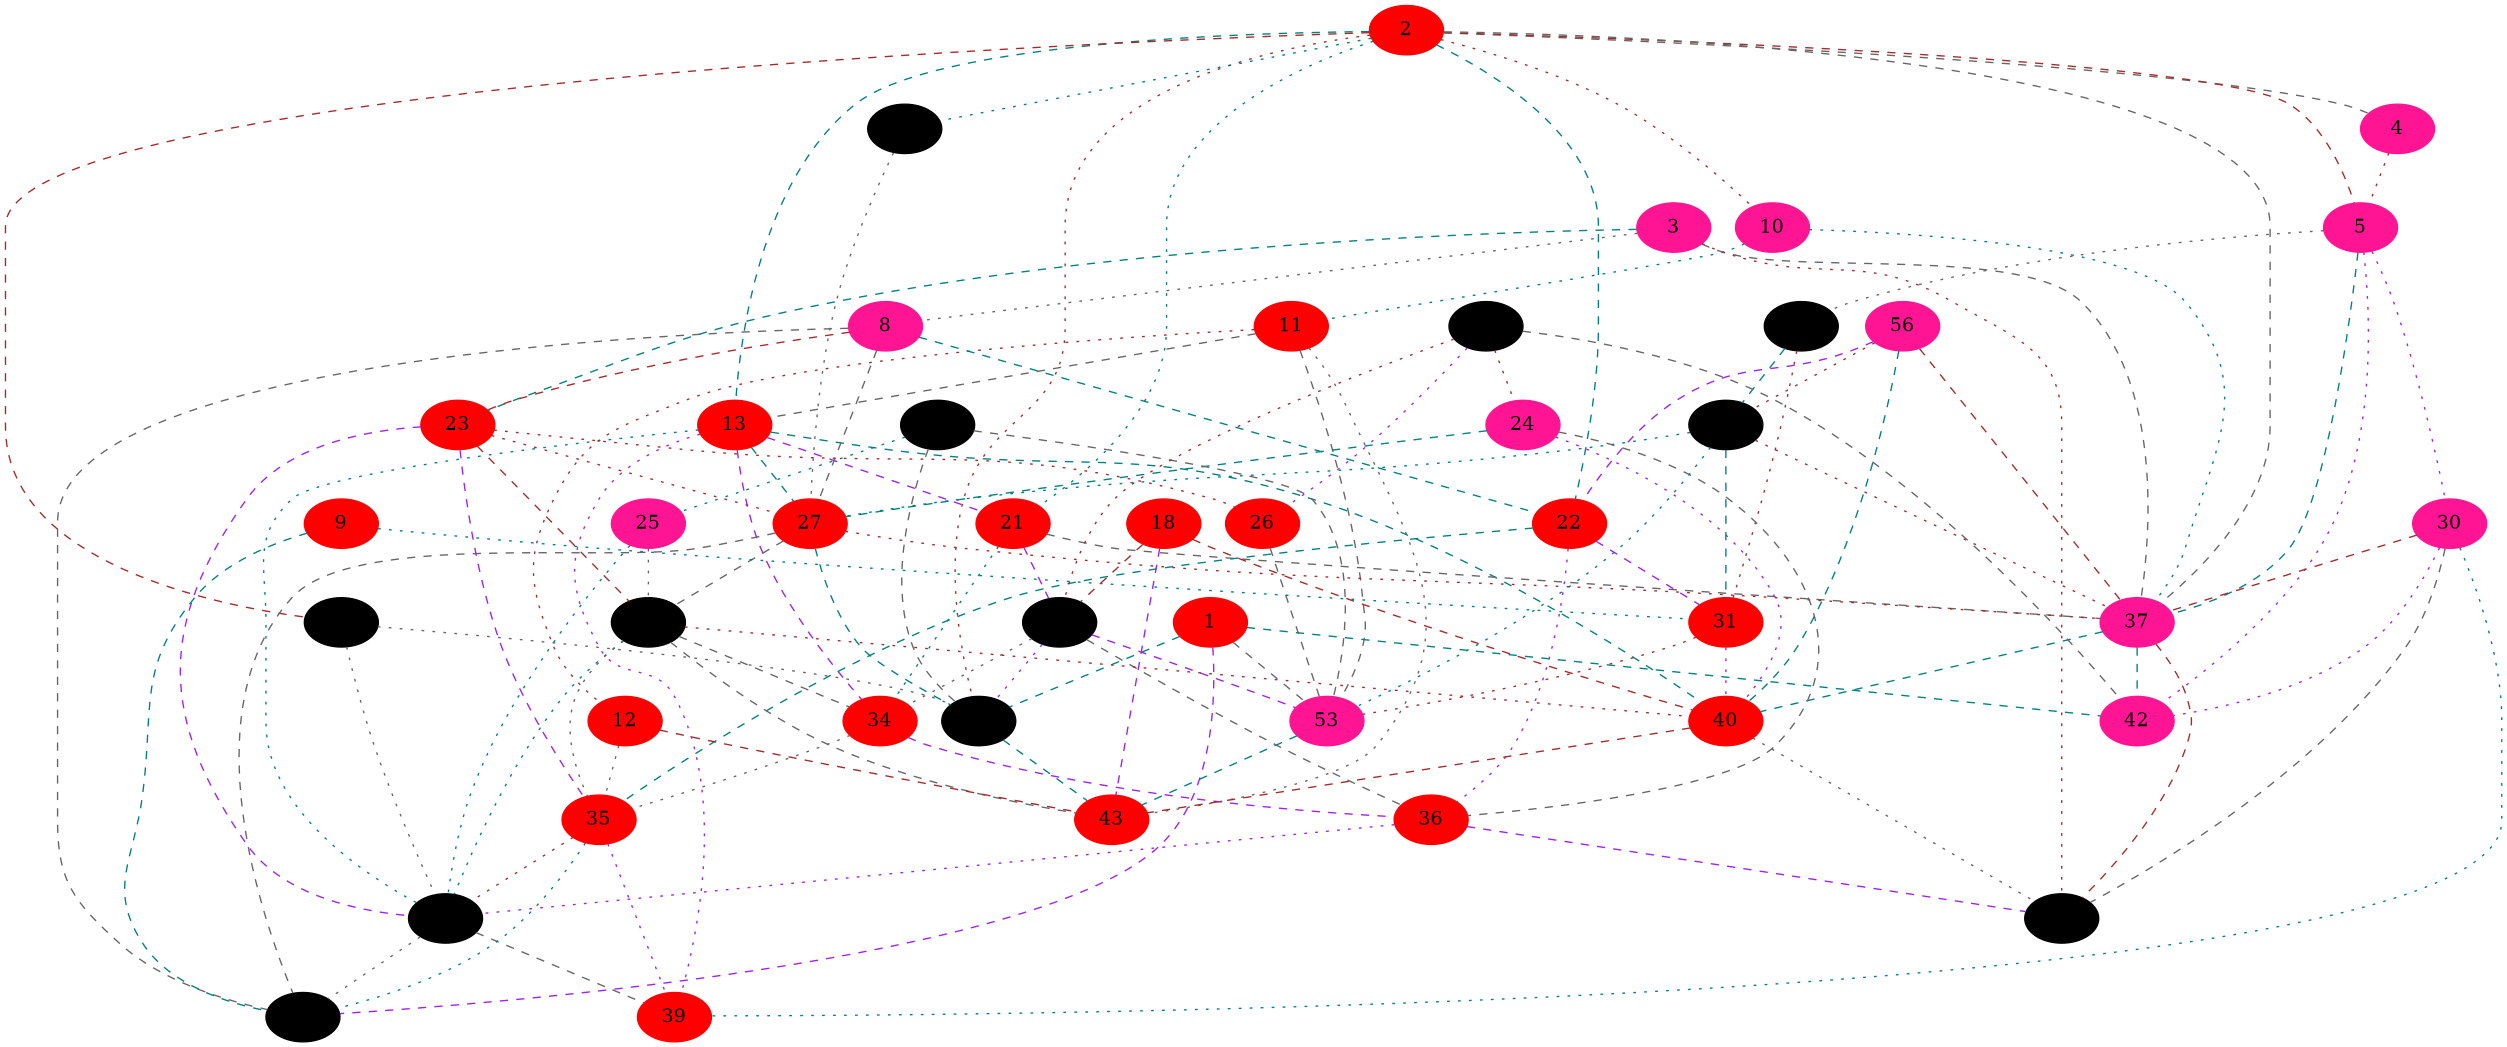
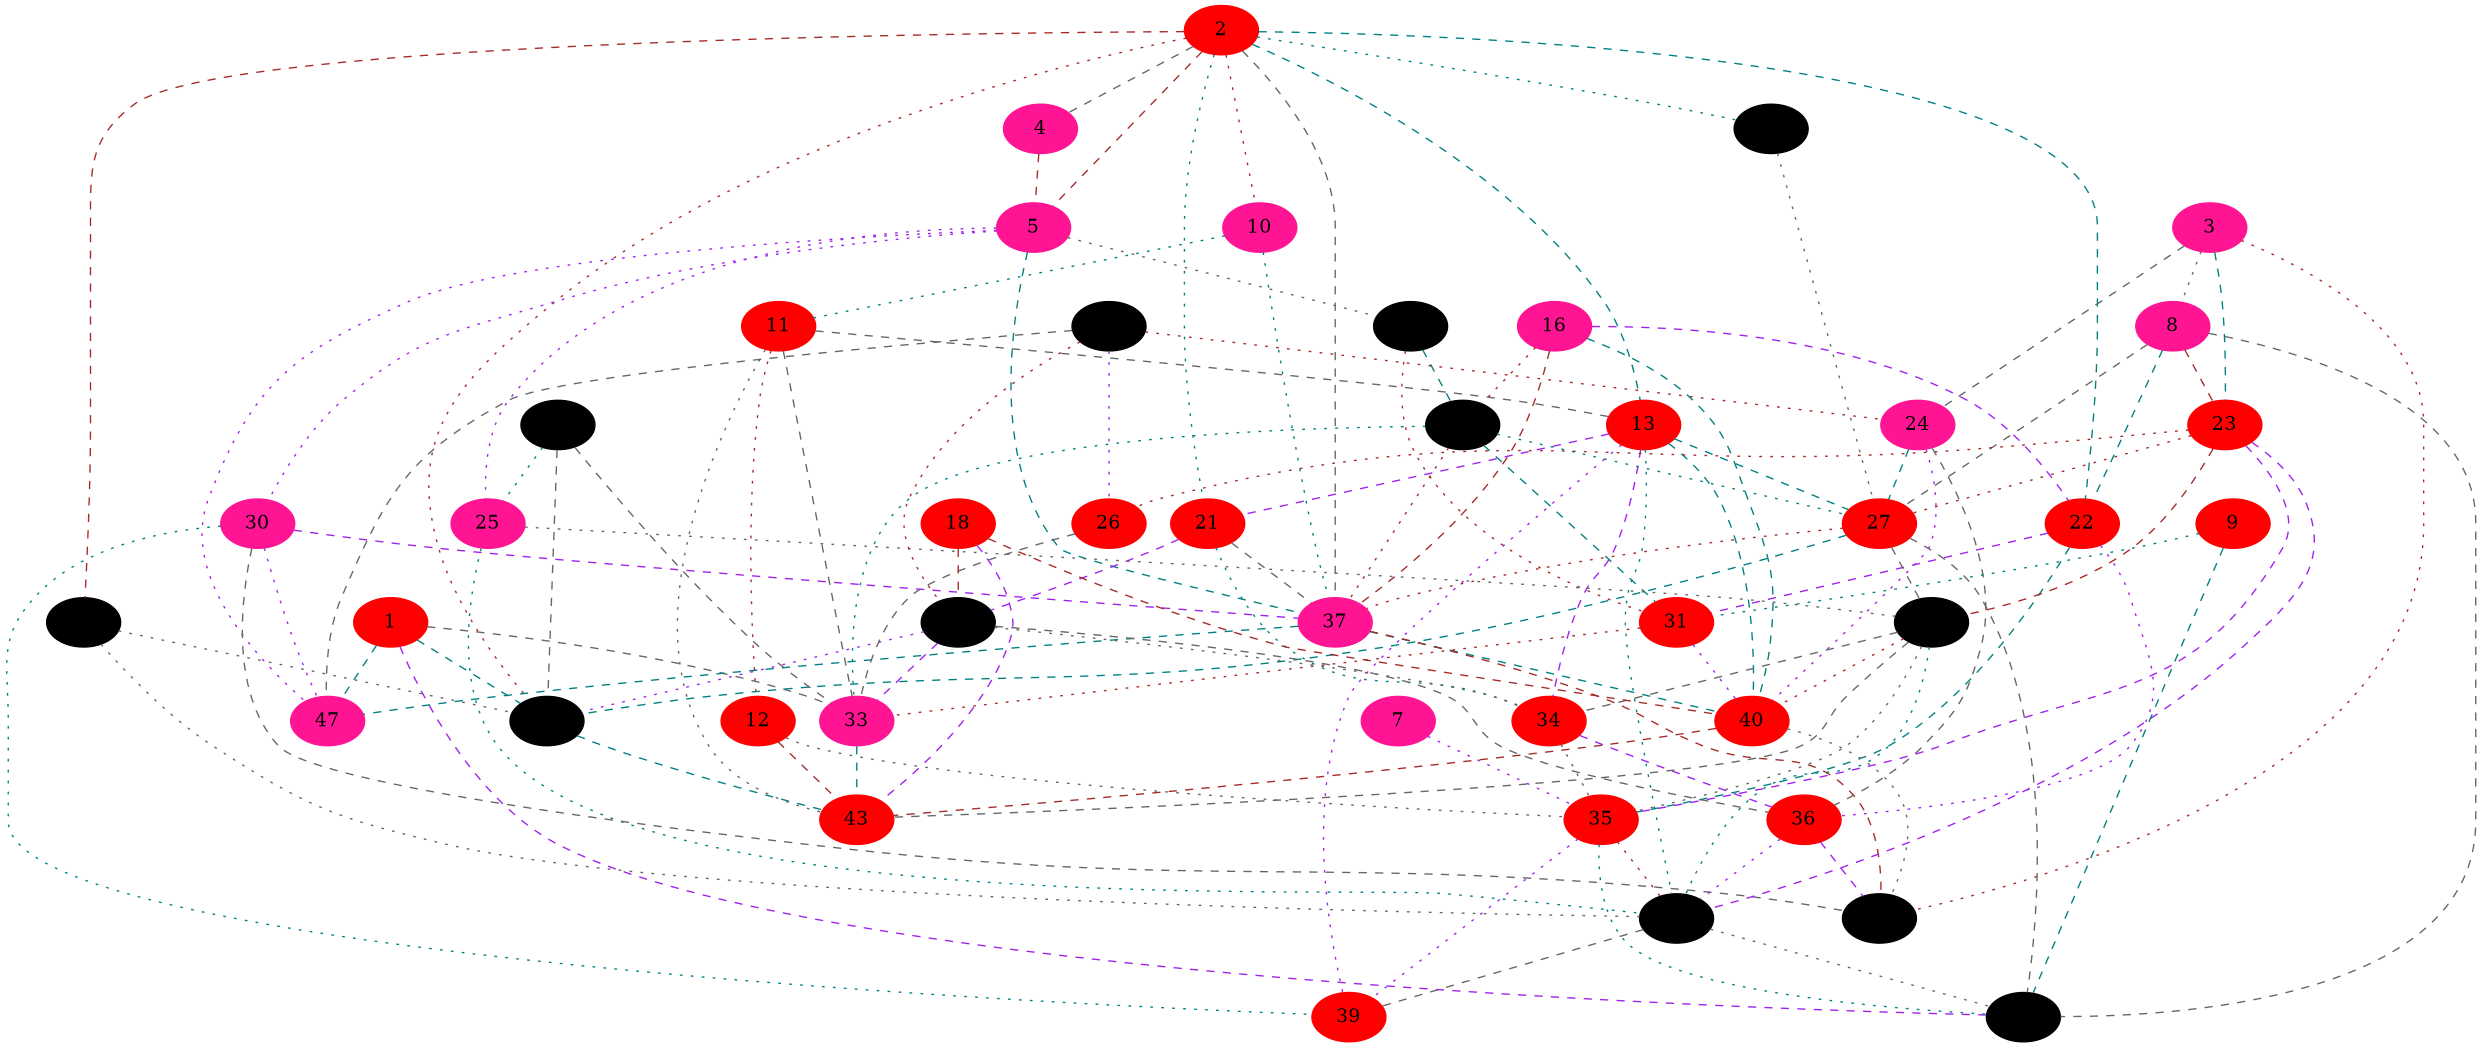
edge "4" -- "5": style dotted -> dashed
edge "5" -- "25": added
edge "3" -- "37": now "3" -- "24"
node "56": label "56" -> "16"
edge "30" -- "37": color brown -> purple
node "53": label "53" -> "33"
node "7": added
node "42": label "42" -> "47"
